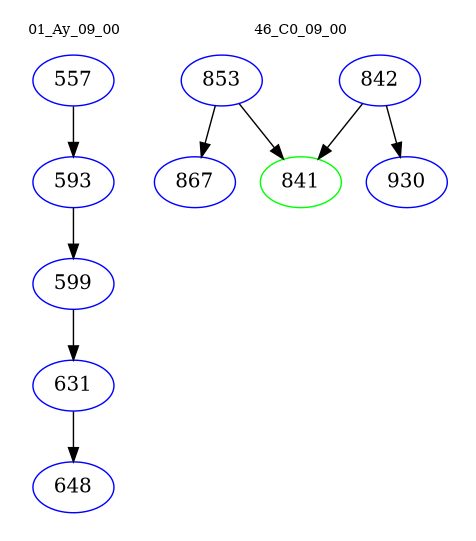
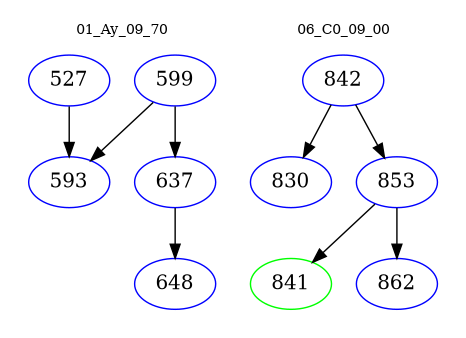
cluster "01_Ay_09_00": label "01_Ay_09_00" -> "01_Ay_09_70"
cluster "46_C0_09_00": label "46_C0_09_00" -> "06_C0_09_00"
node "557": label "557" -> "527"
edge "842" -> "841": now "842" -> "853"
node "867": label "867" -> "862"
node "930": label "930" -> "830"
edge "593" -> "599": reversed
node "631": label "631" -> "637"
